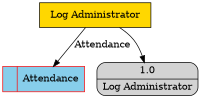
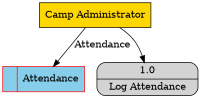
node "Log Administrator": label "Log Administrator" -> "Camp Administrator"
node "1.0": text "Log Administrator" -> "Log Attendance"
